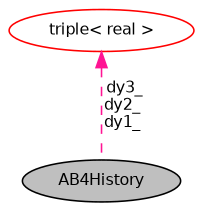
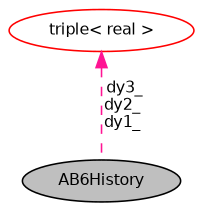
node "AB4History": label "AB4History" -> "AB6History"
